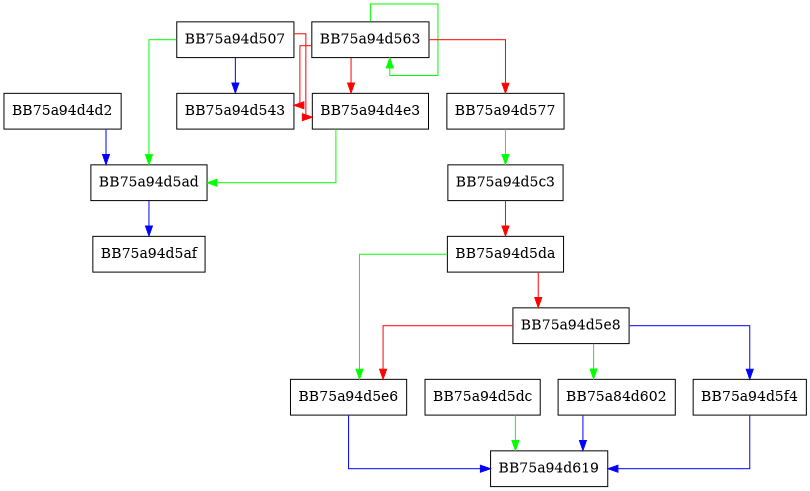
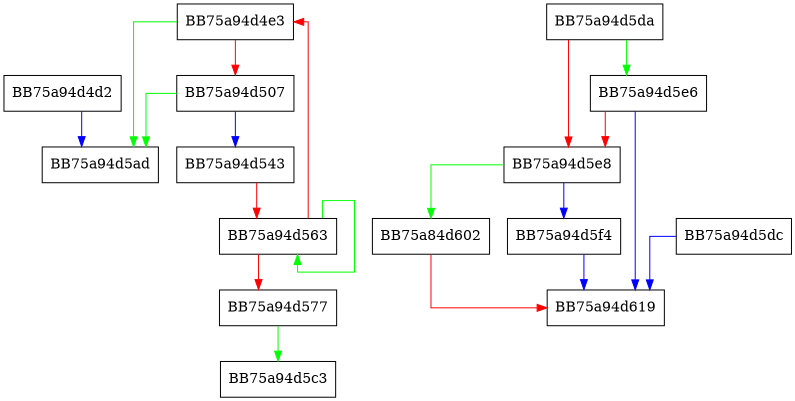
edge "BB75a94d563" -> "BB75a94d543": reversed
edge "BB75a94d507" -> "BB75a94d4e3": reversed
edge "BB75a94d5c3" -> "BB75a94d5da": removed
node "BB75a94d5af": removed
edge "BB75a94d5e8" -> "BB75a94d5e6": reversed
edge "BB75a94d5dc" -> "BB75a94d619": color green -> blue
edge "BB75a84d602" -> "BB75a94d619": color blue -> red
